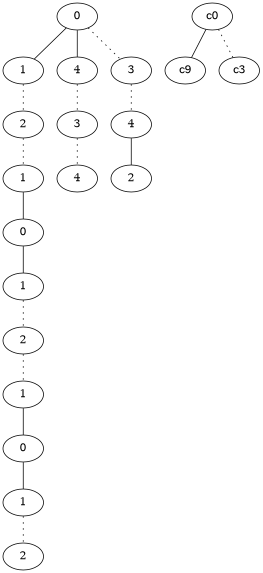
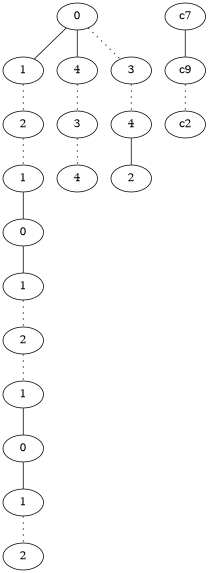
node "c0": label "c0" -> "c7"
node "c3": removed
node "c2": added
